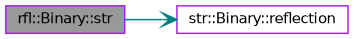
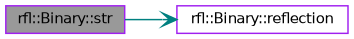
node "str::Binary::reflection": label "str::Binary::reflection" -> "rfl::Binary::reflection"
